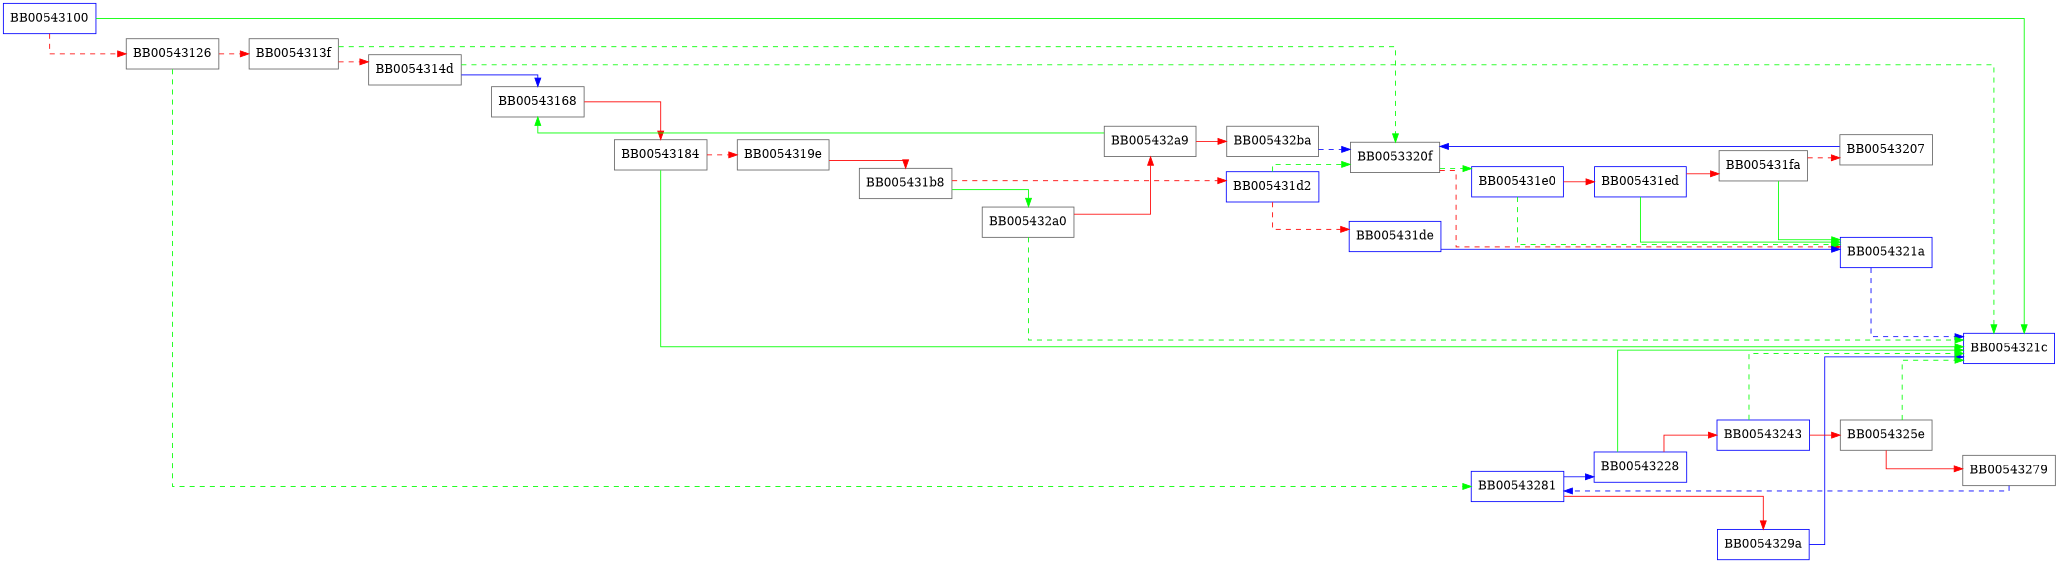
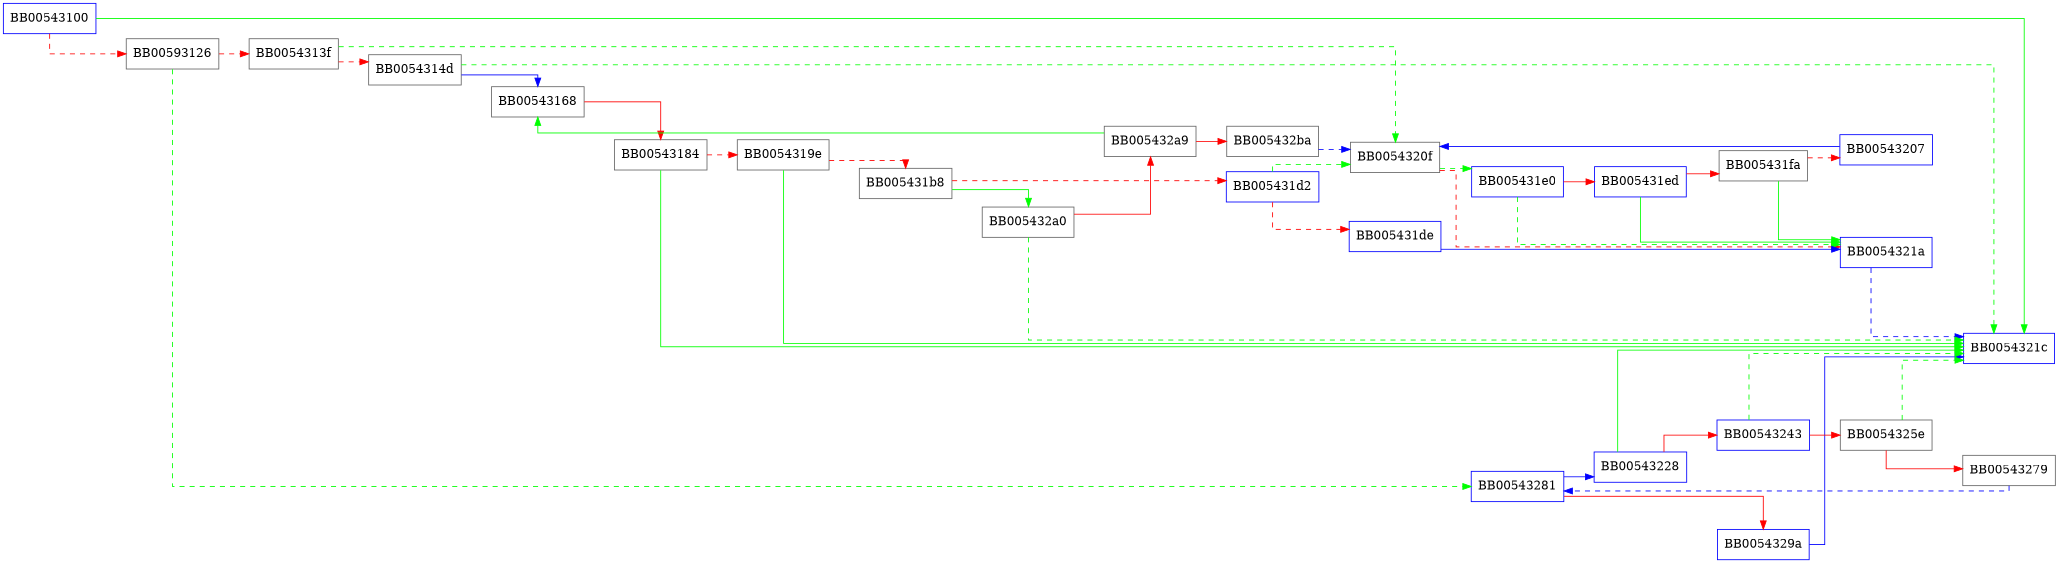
node "BB00543126": label "BB00543126" -> "BB00593126"
node "BB00543207": color gray40 -> blue
node "BB0053320f": label "BB0053320f" -> "BB0054320f"
edge "BB0054319e" -> "BB005431b8": style solid -> dashed
edge "BB0054319e" -> "BB0054321c": added
